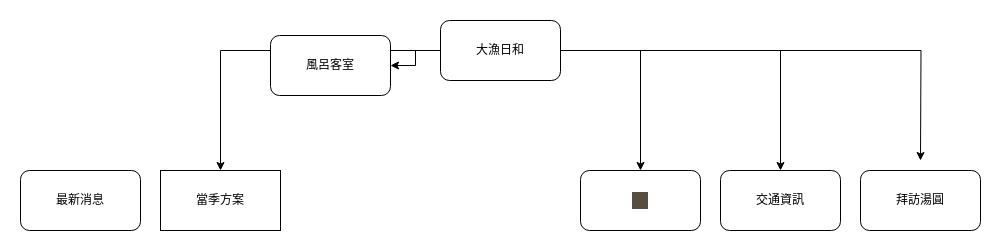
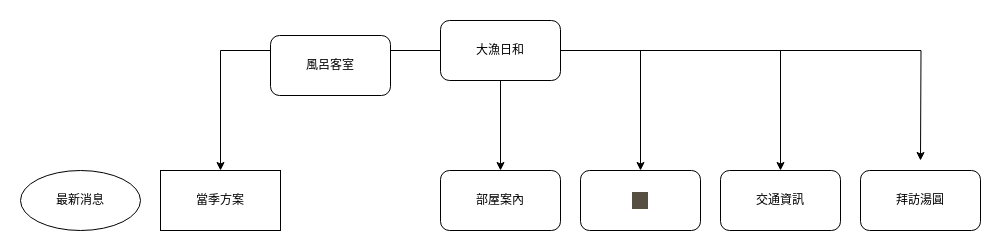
edge "大漁日和" -> "風呂客室": removed
edge "大漁日和" -> "部屋案內": added
node "最新消息": shape rounded rectangle -> ellipse
node "部屋案內": added
